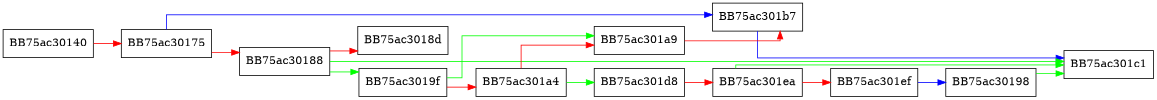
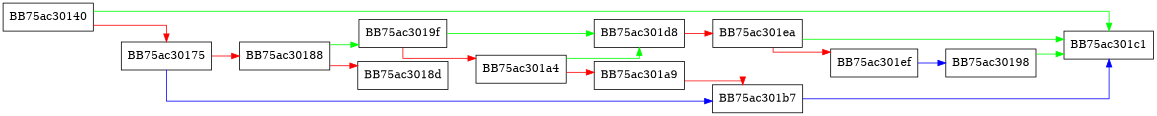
edge "BB75ac3019f" -> "BB75ac301a9": now "BB75ac3019f" -> "BB75ac301d8"
edge "BB75ac30188" -> "BB75ac301c1": now "BB75ac30140" -> "BB75ac301c1"
